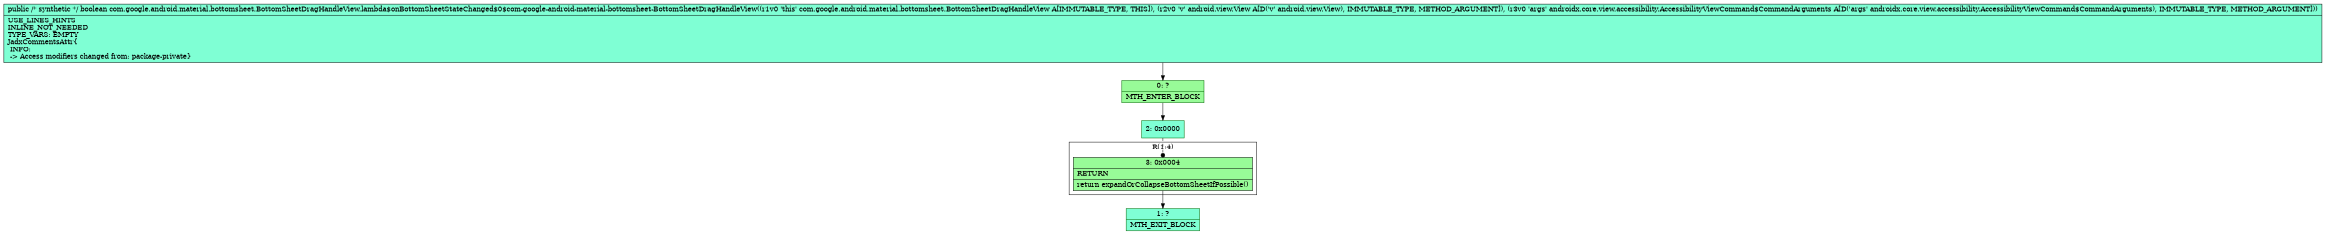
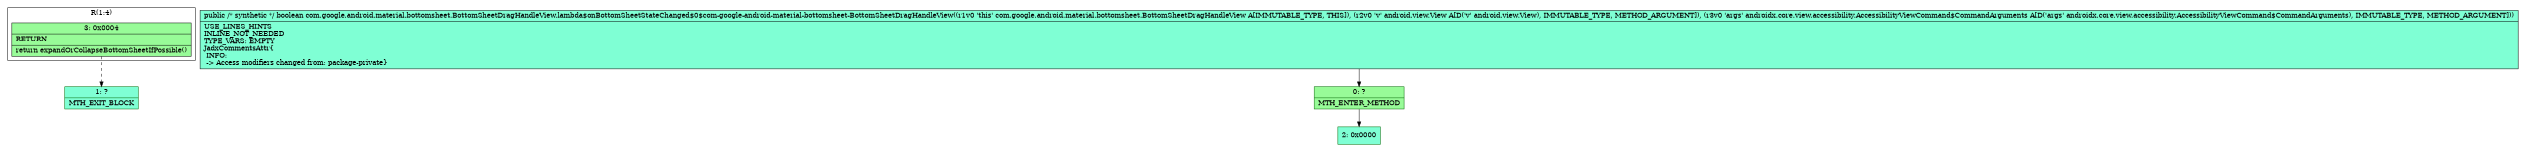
node "0: ?": text "MTH_ENTER_BLOCK" -> "MTH_ENTER_METHOD"
edge "2: 0x0000" -> "3: 0x0004": removed
edge "3: 0x0004" -> "1: ?": style solid -> dashed
